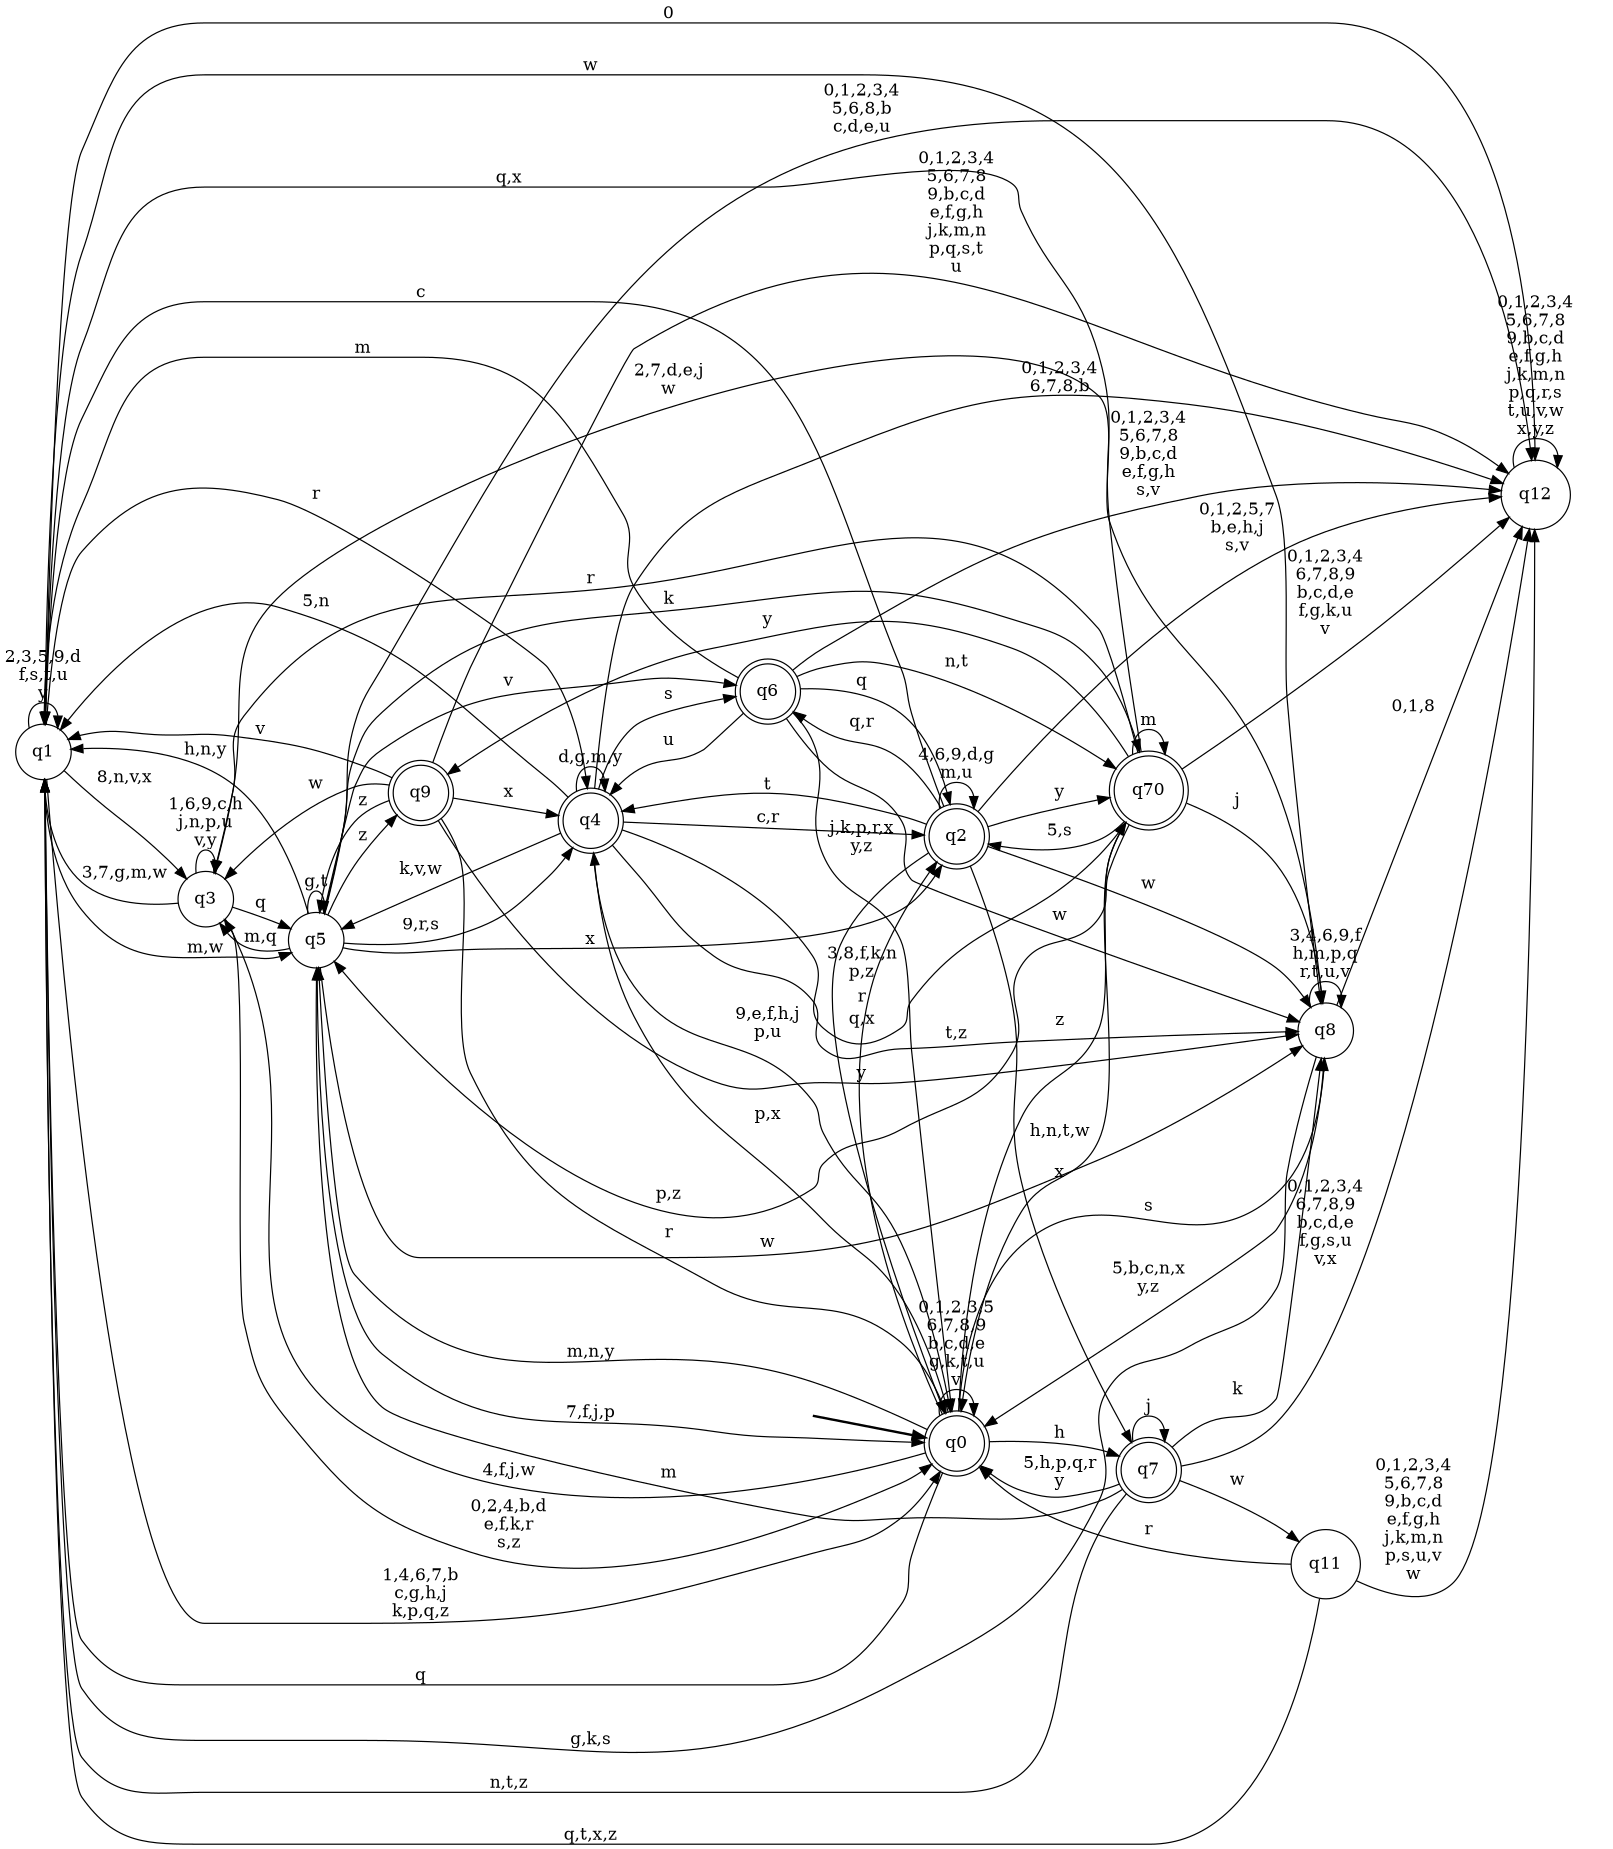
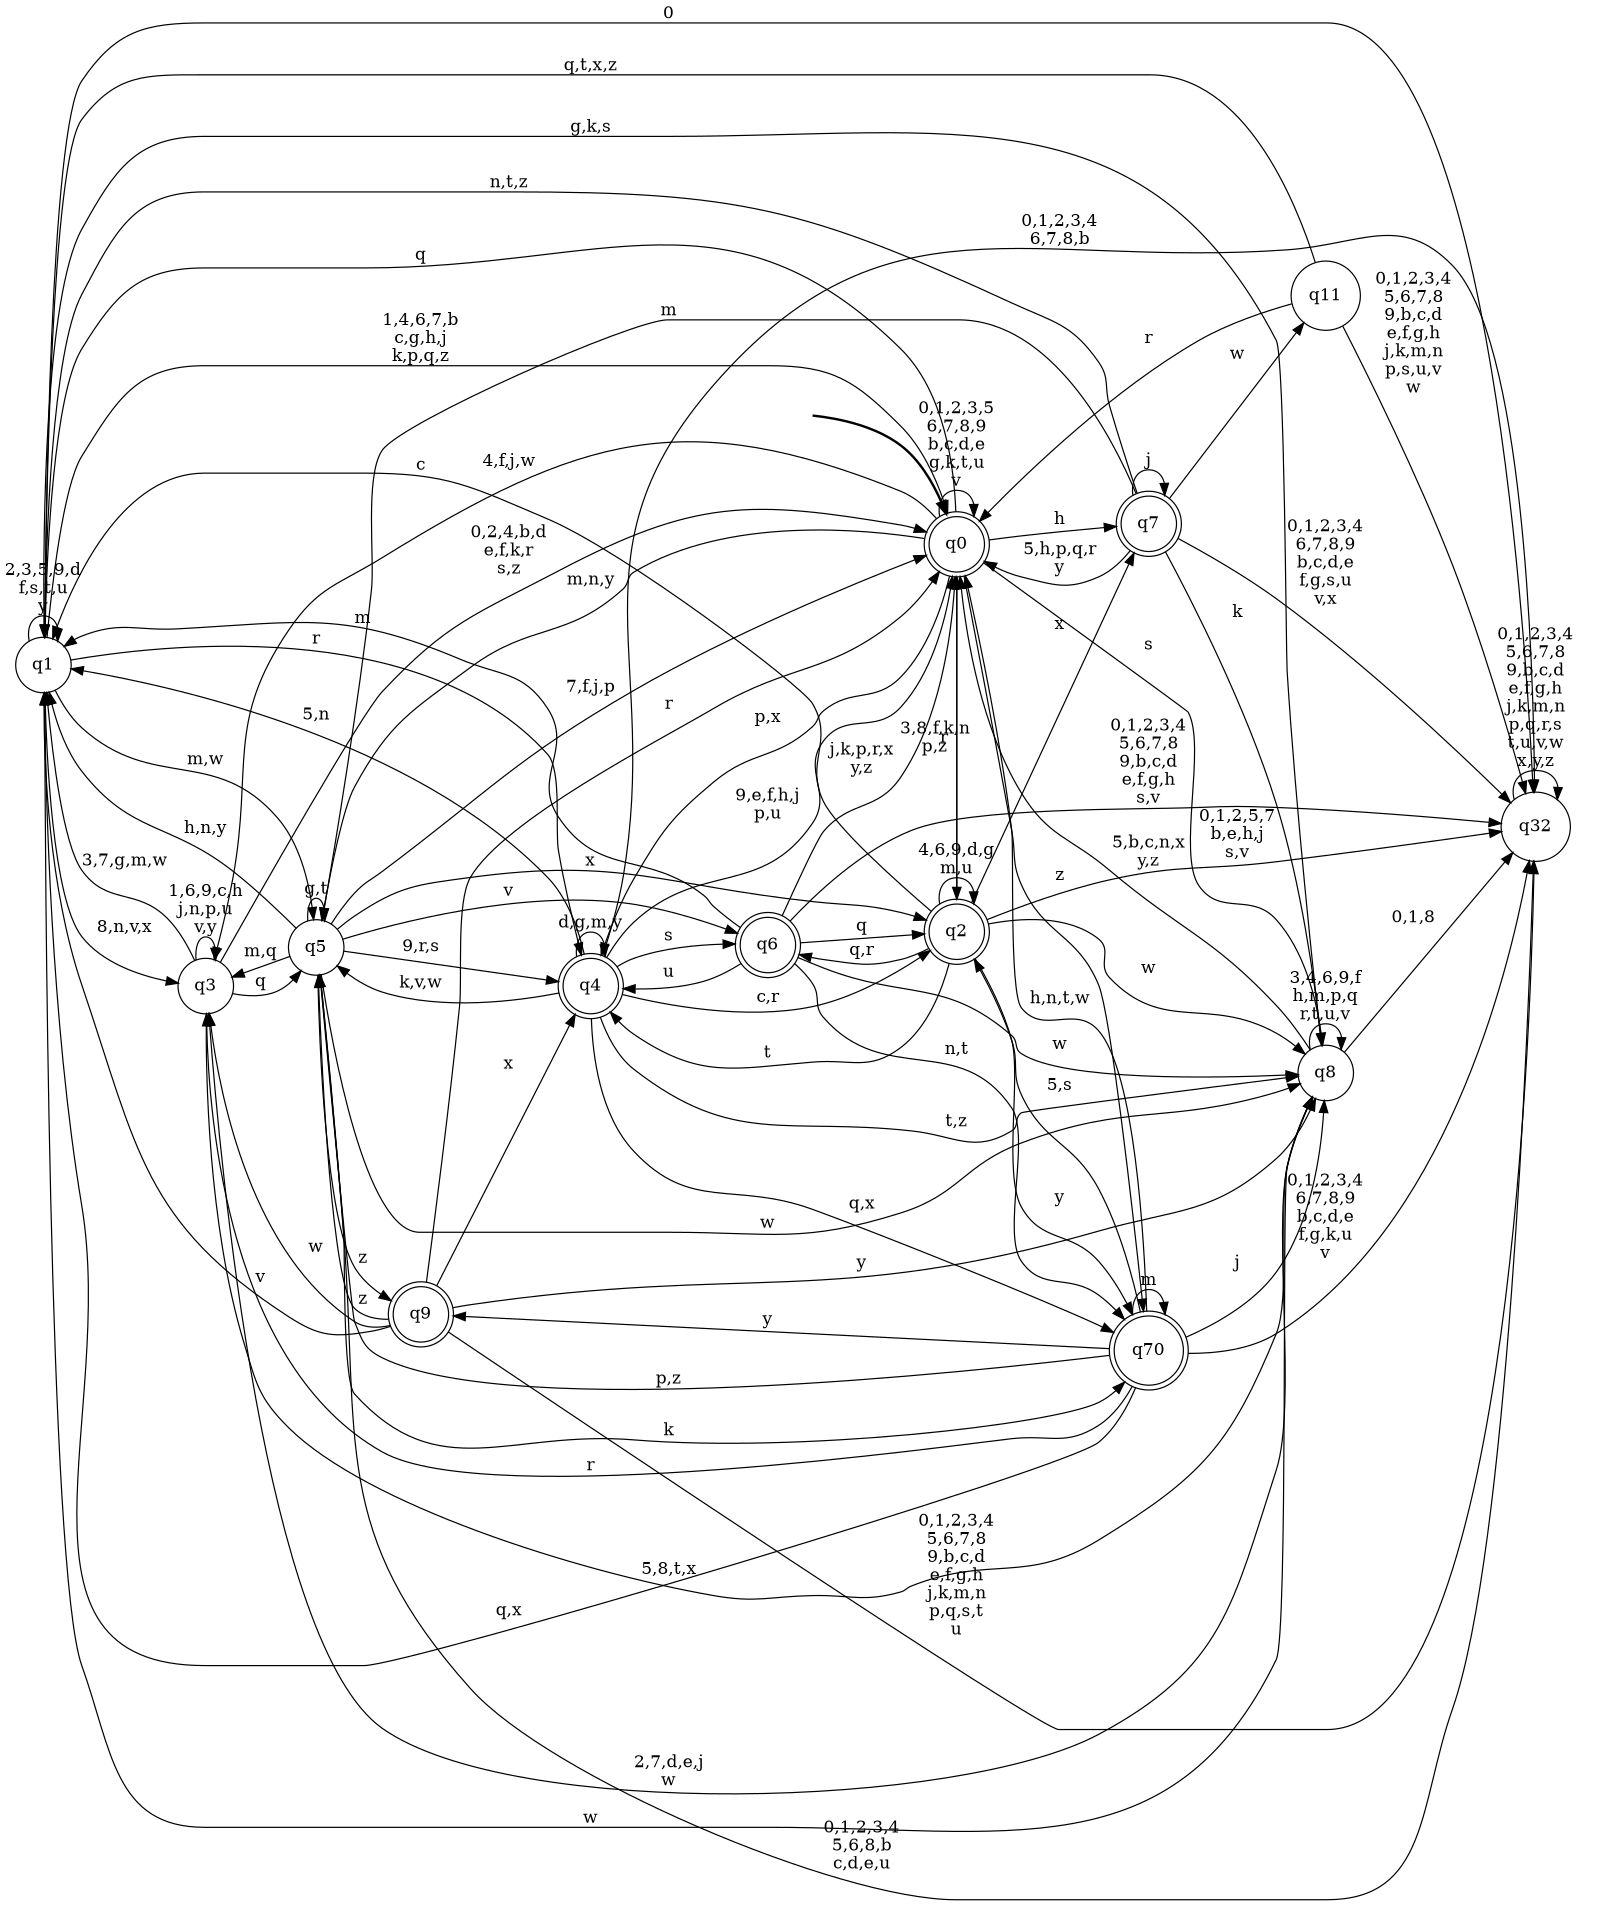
node "q12": label "q12" -> "q32"
edge "q3" -> "q8": added, label "5,8,t,x"
